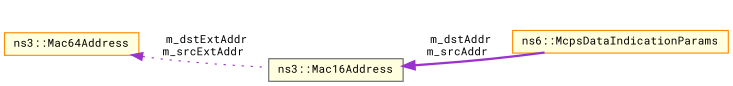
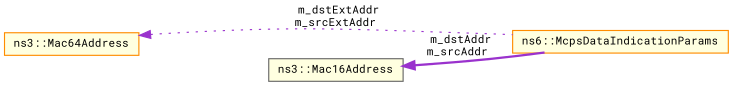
edge "ns3::Mac16Address" -> "ns3::Mac64Address": now "ns6::McpsDataIndicationParams" -> "ns3::Mac64Address"
